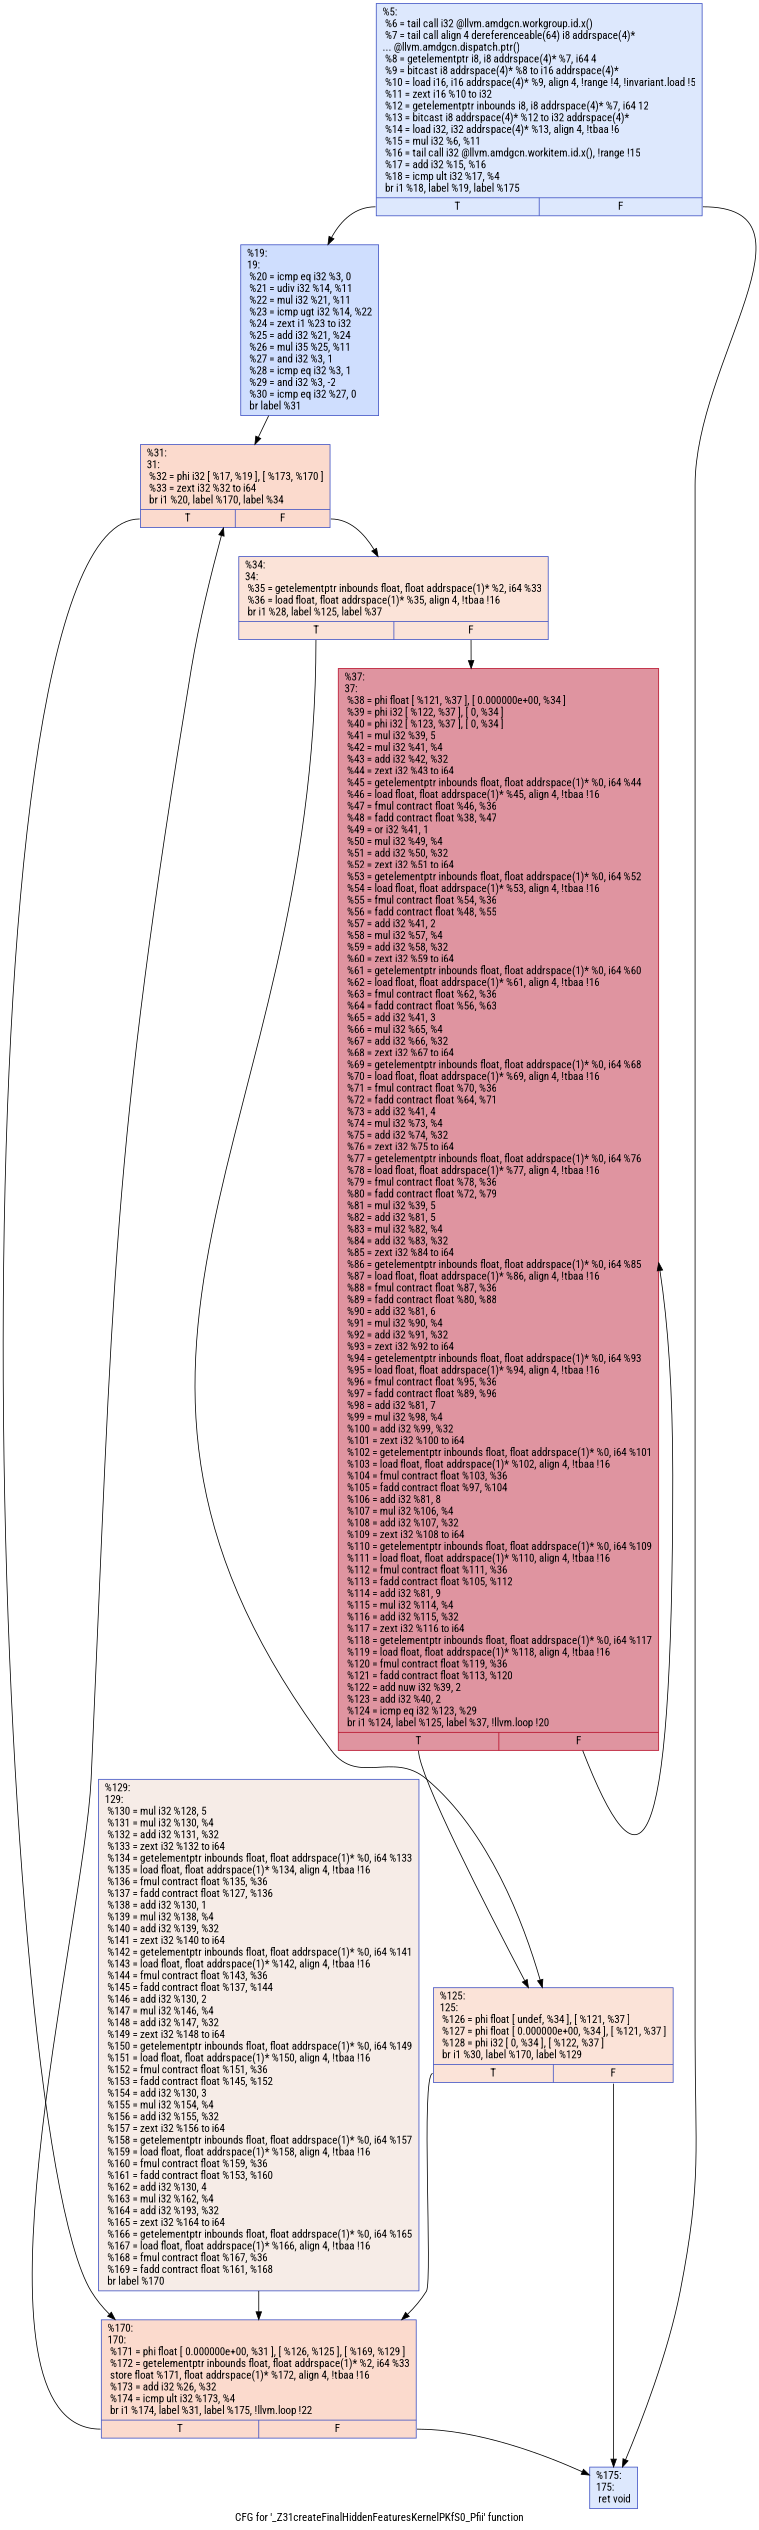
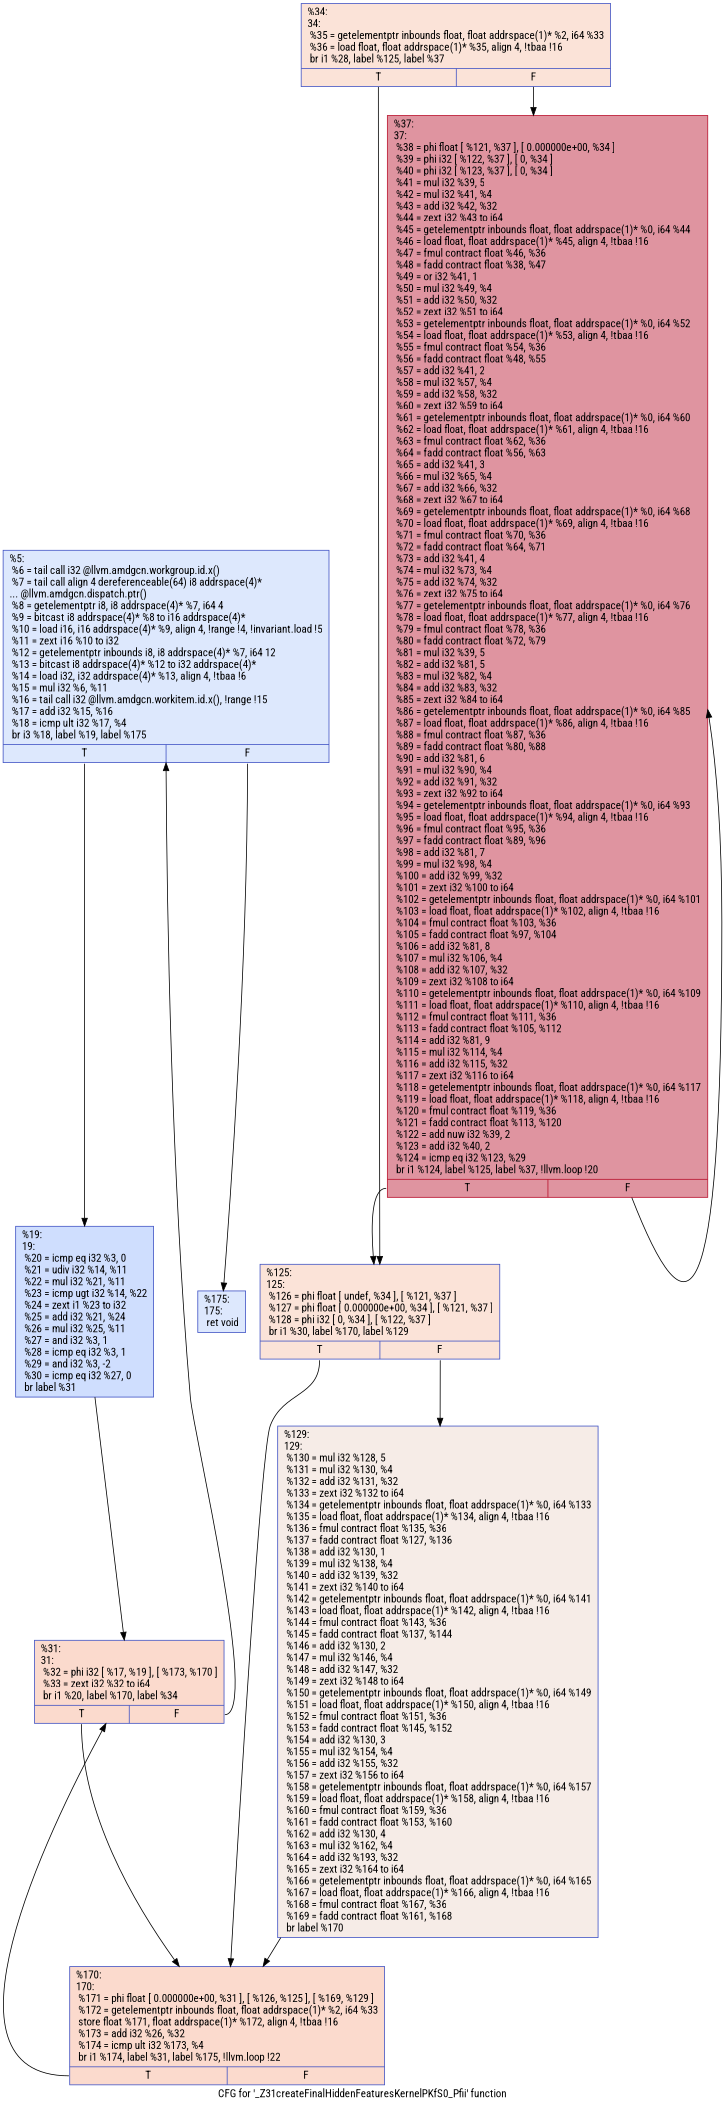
node "%5:": text "br i1 %18, label %19, label %175" -> "br i3 %18, label %19, label %175"
node "%19:": text "%26 = mul i35 %25, %11" -> "%26 = mul i32 %25, %11"
edge "%31:" -> "%34:": now "%31:" -> "%5:"
edge "%125:" -> "%175:": now "%125:" -> "%129:"
edge "%170:" -> "%175:": removed
